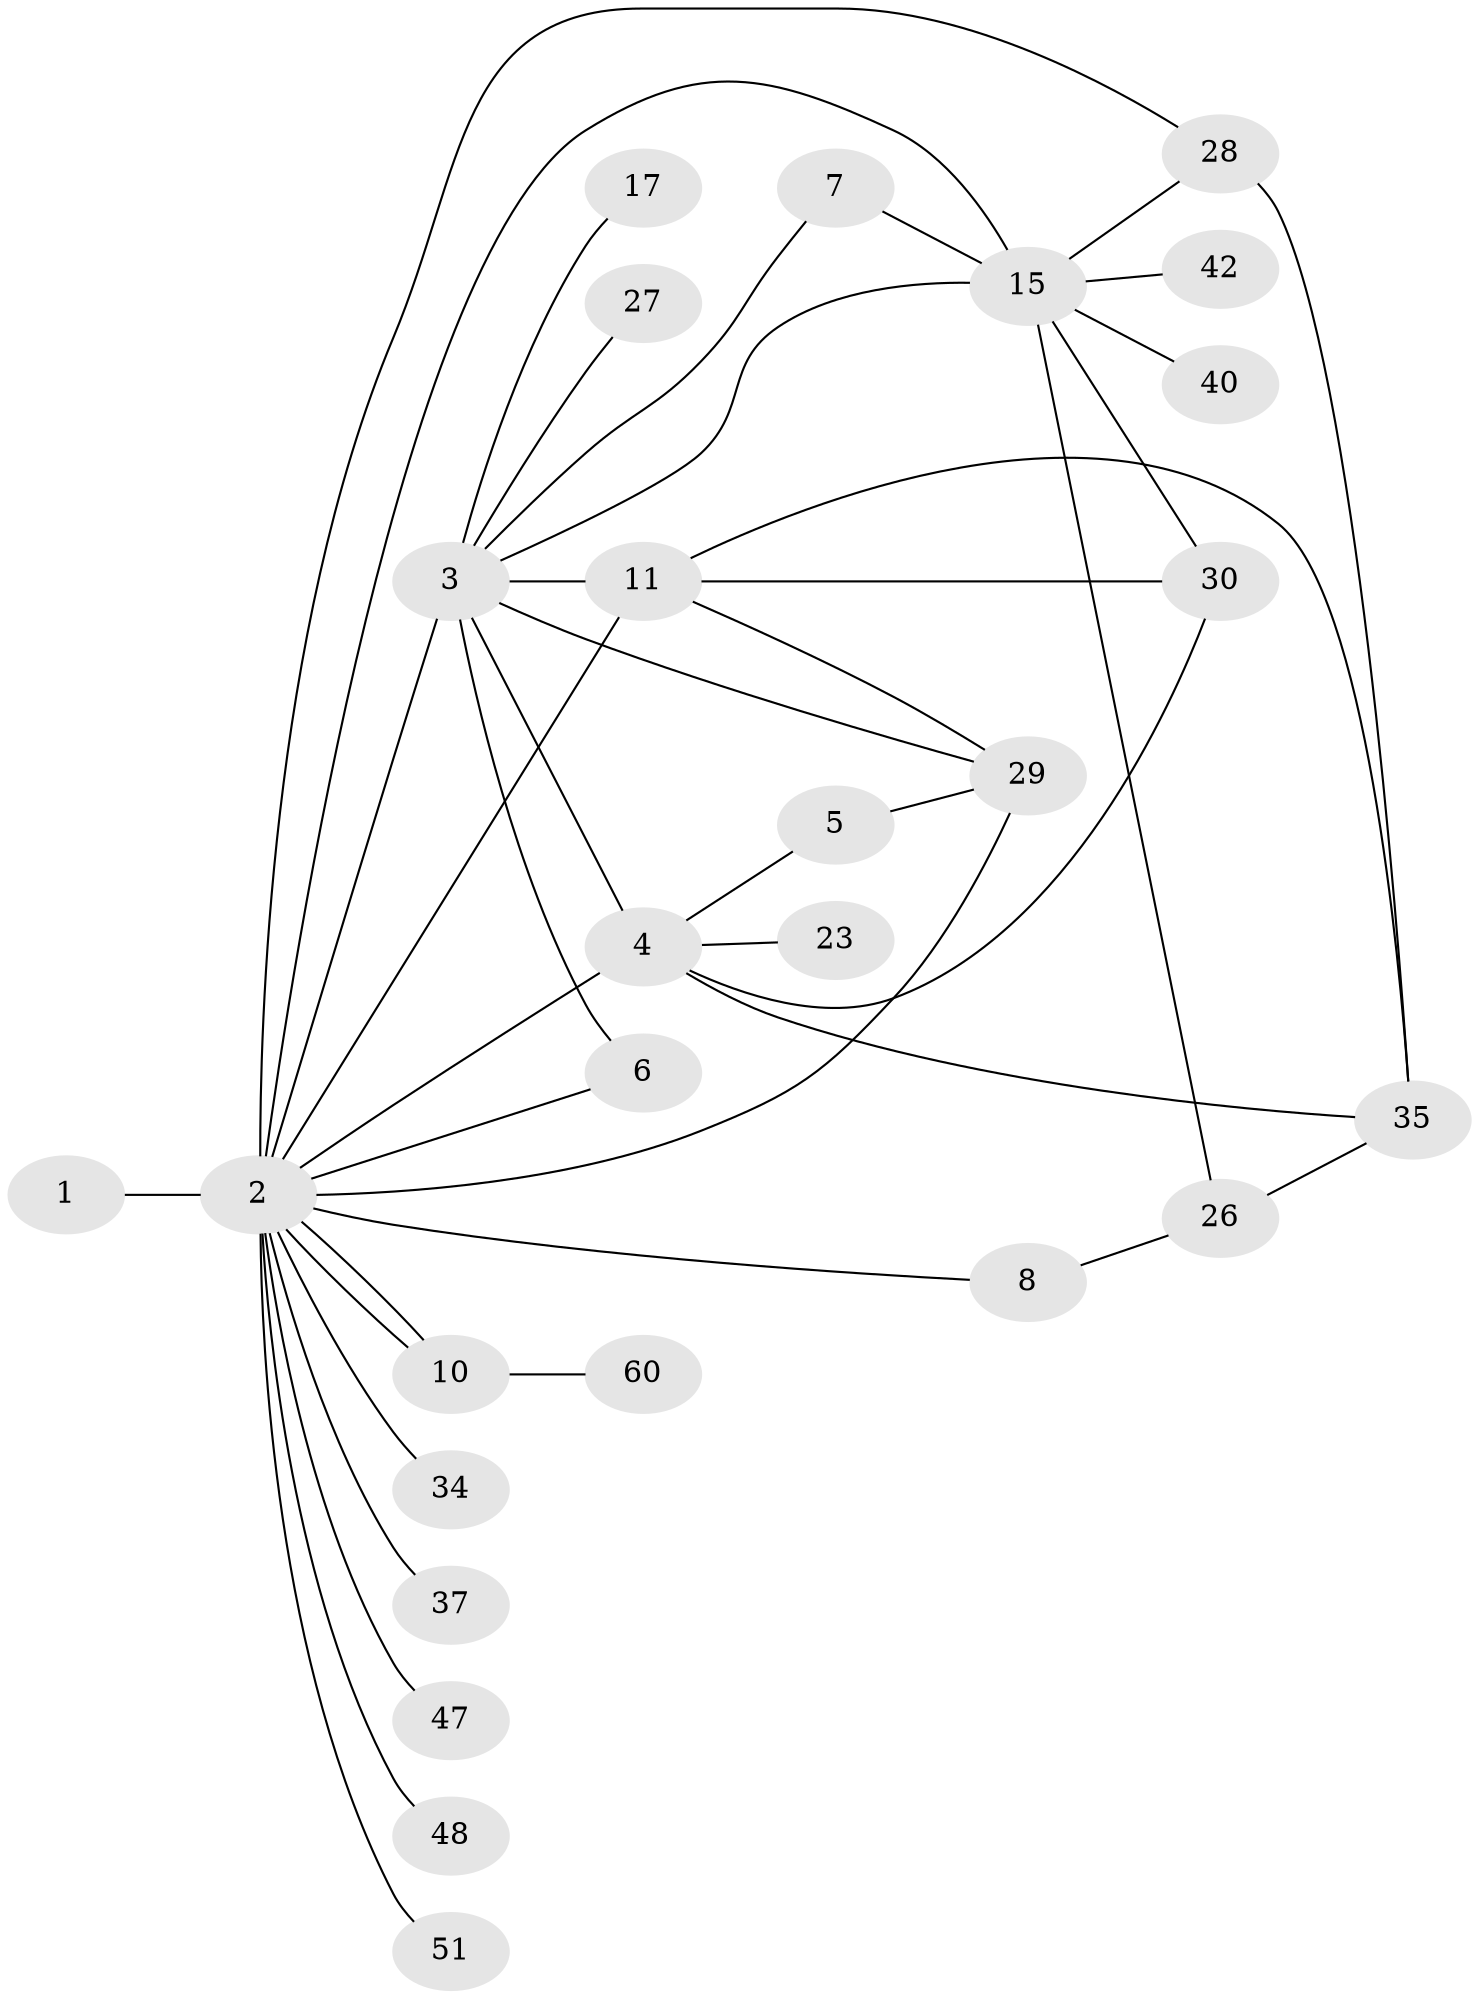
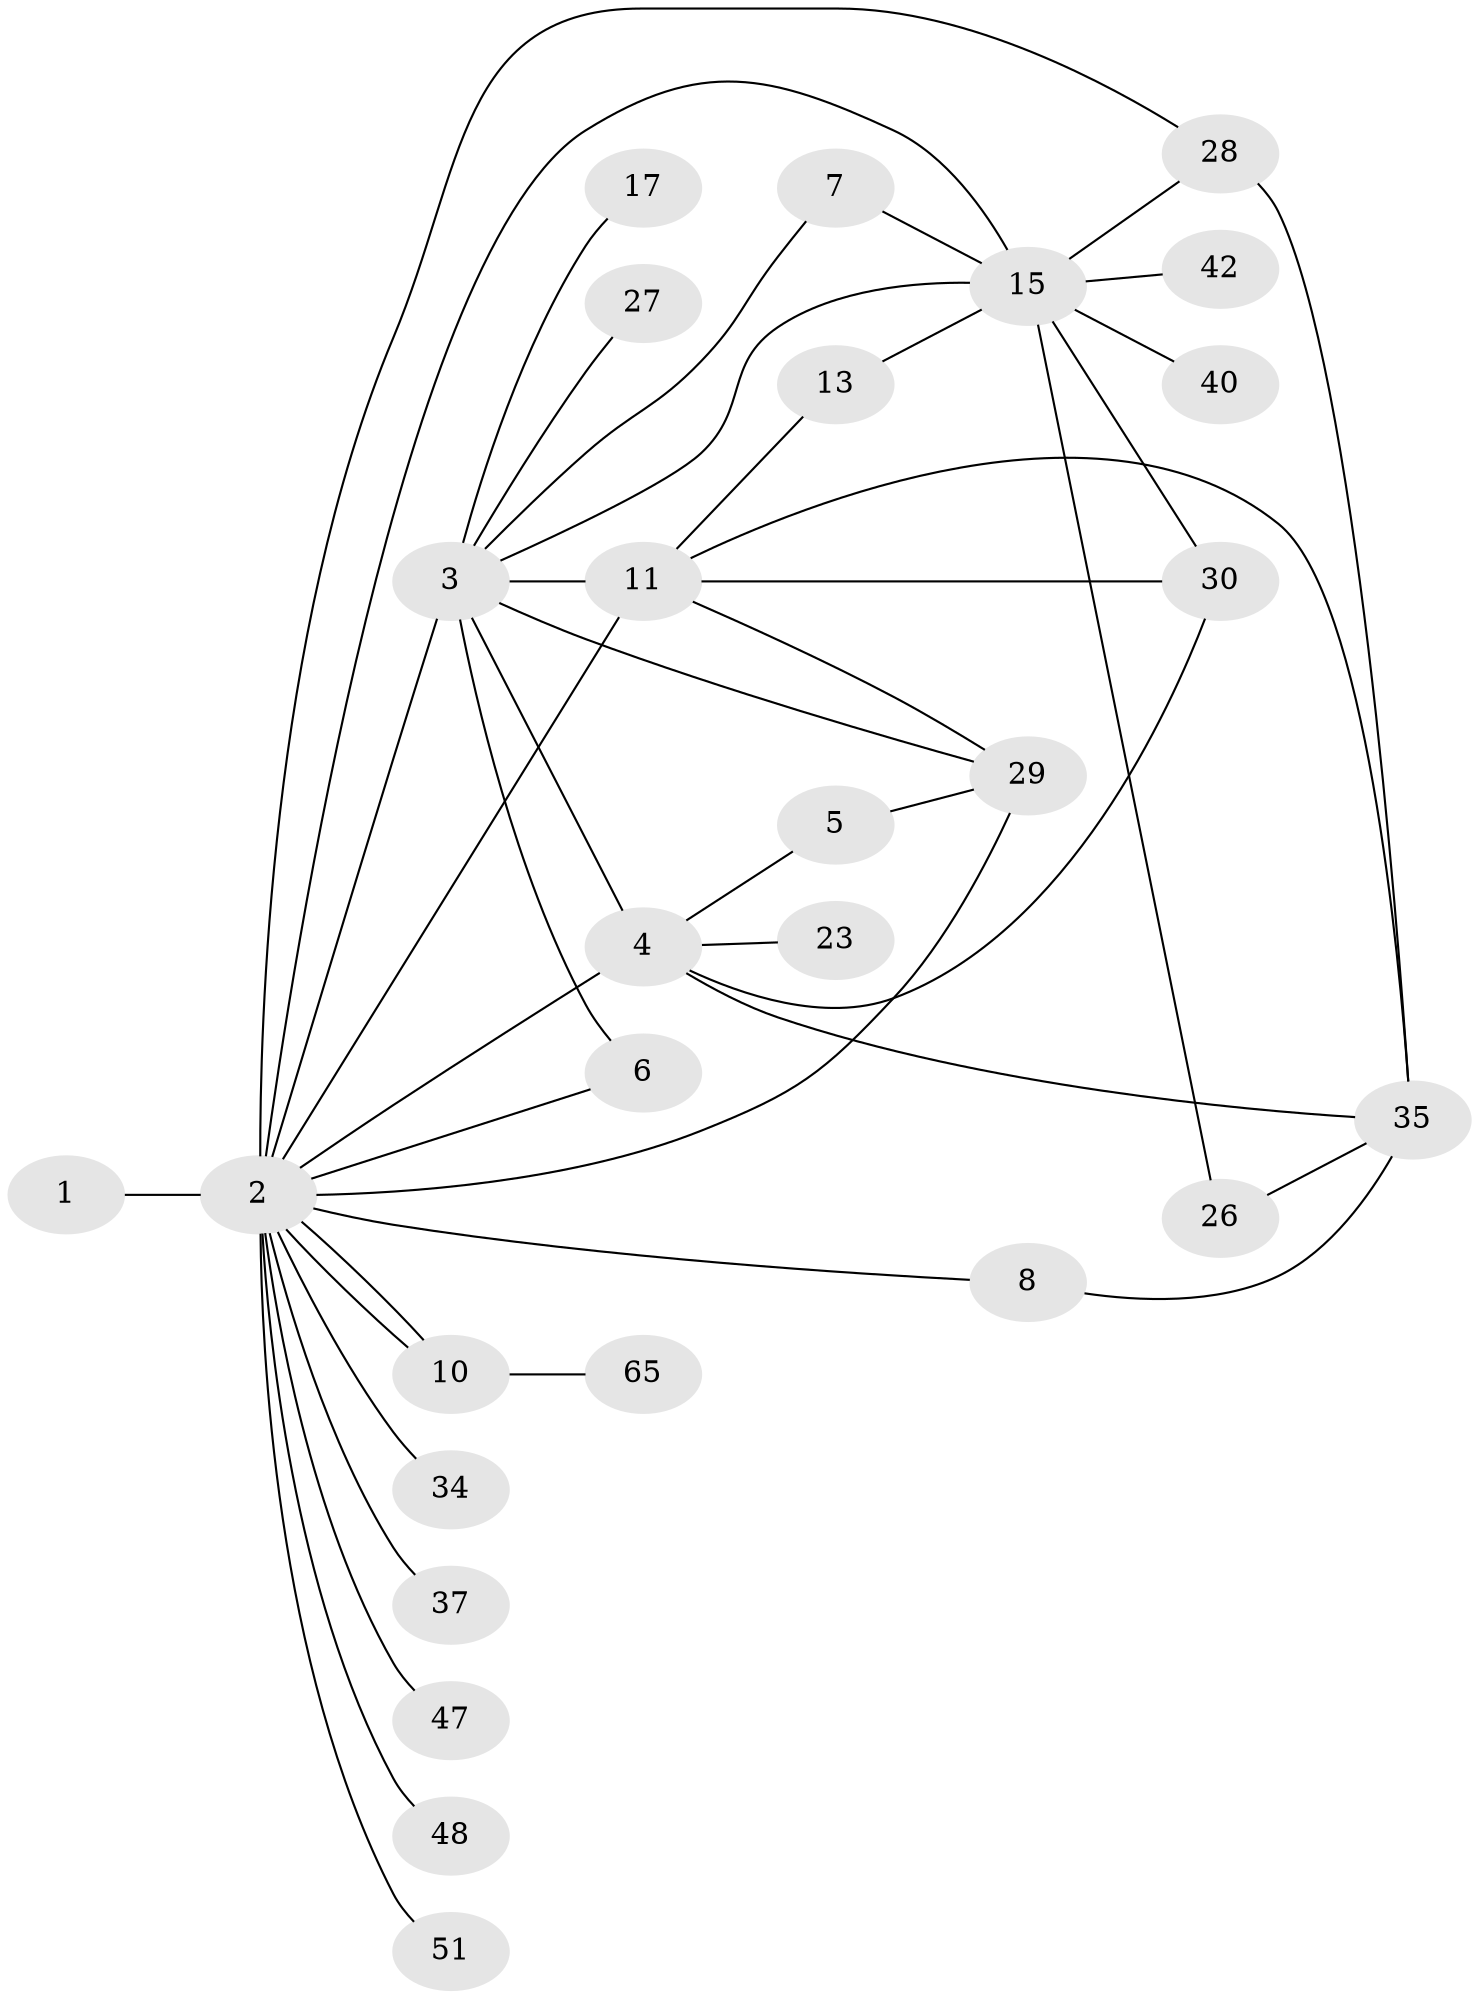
node "13": added
edge "26" -- "8": now "35" -- "8"
node "60": label "60" -> "65"
